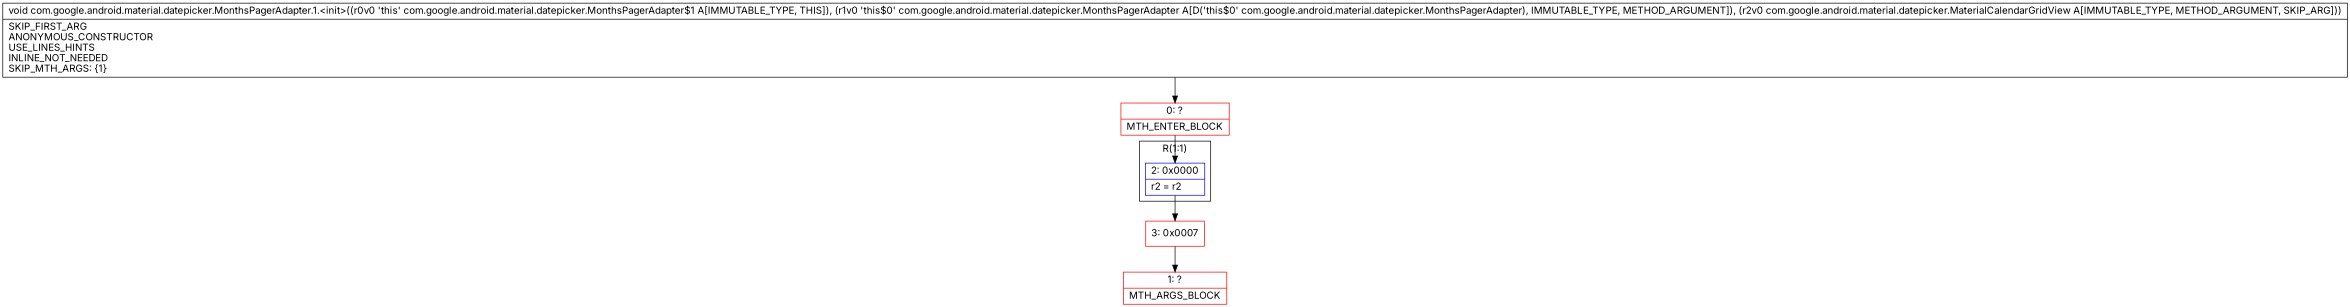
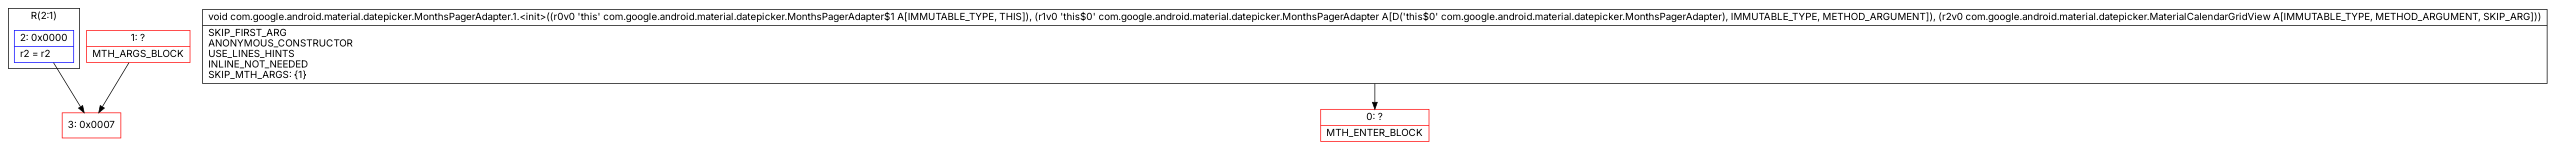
edge "0: ?" -> "2: 0x0000": removed
cluster "R(1:1)": label "R(1:1)" -> "R(2:1)"
edge "3: 0x0007" -> "1: ?": reversed
